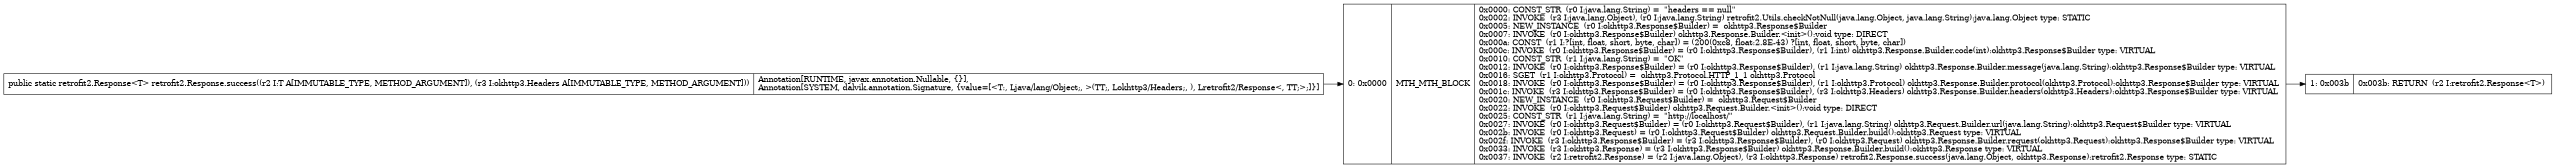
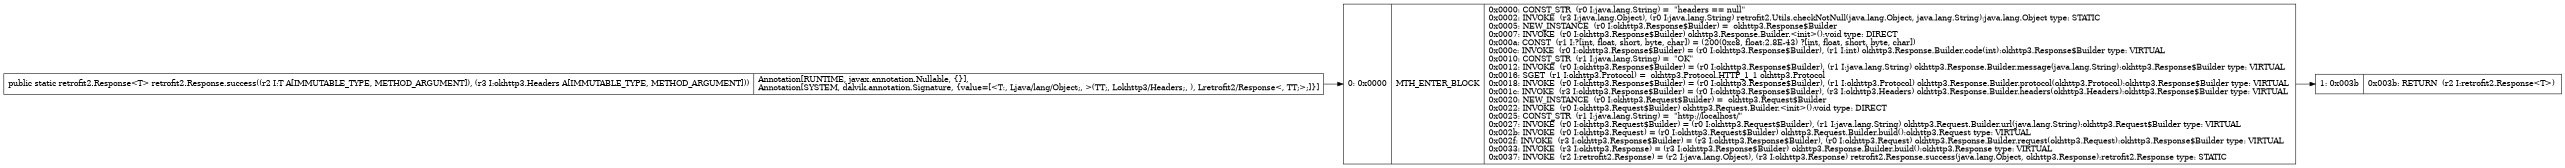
node "0: 0x0000": text "MTH_MTH_BLOCK" -> "MTH_ENTER_BLOCK"
